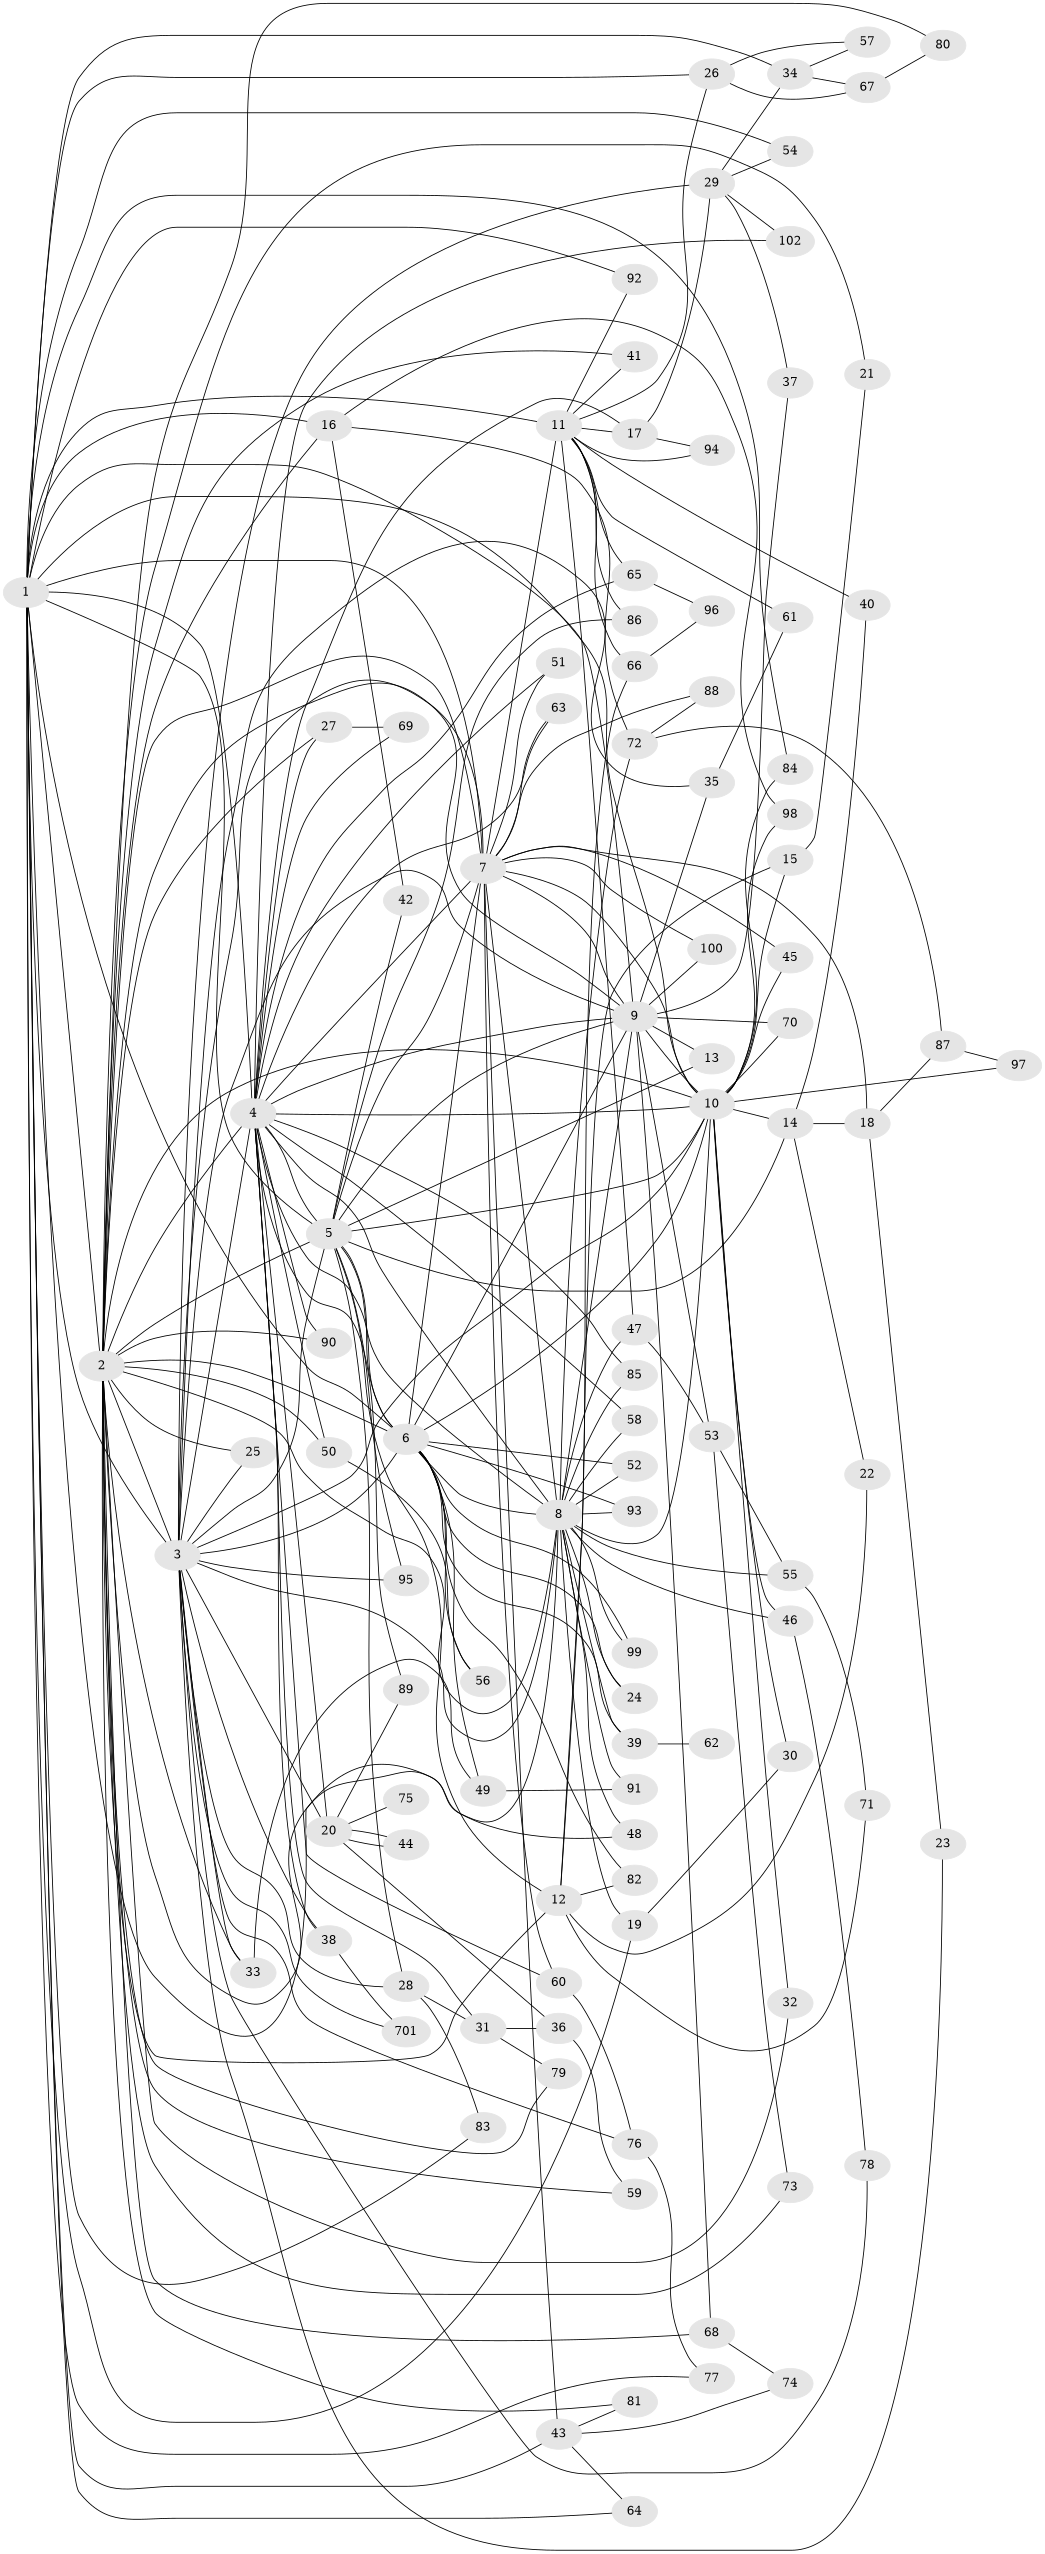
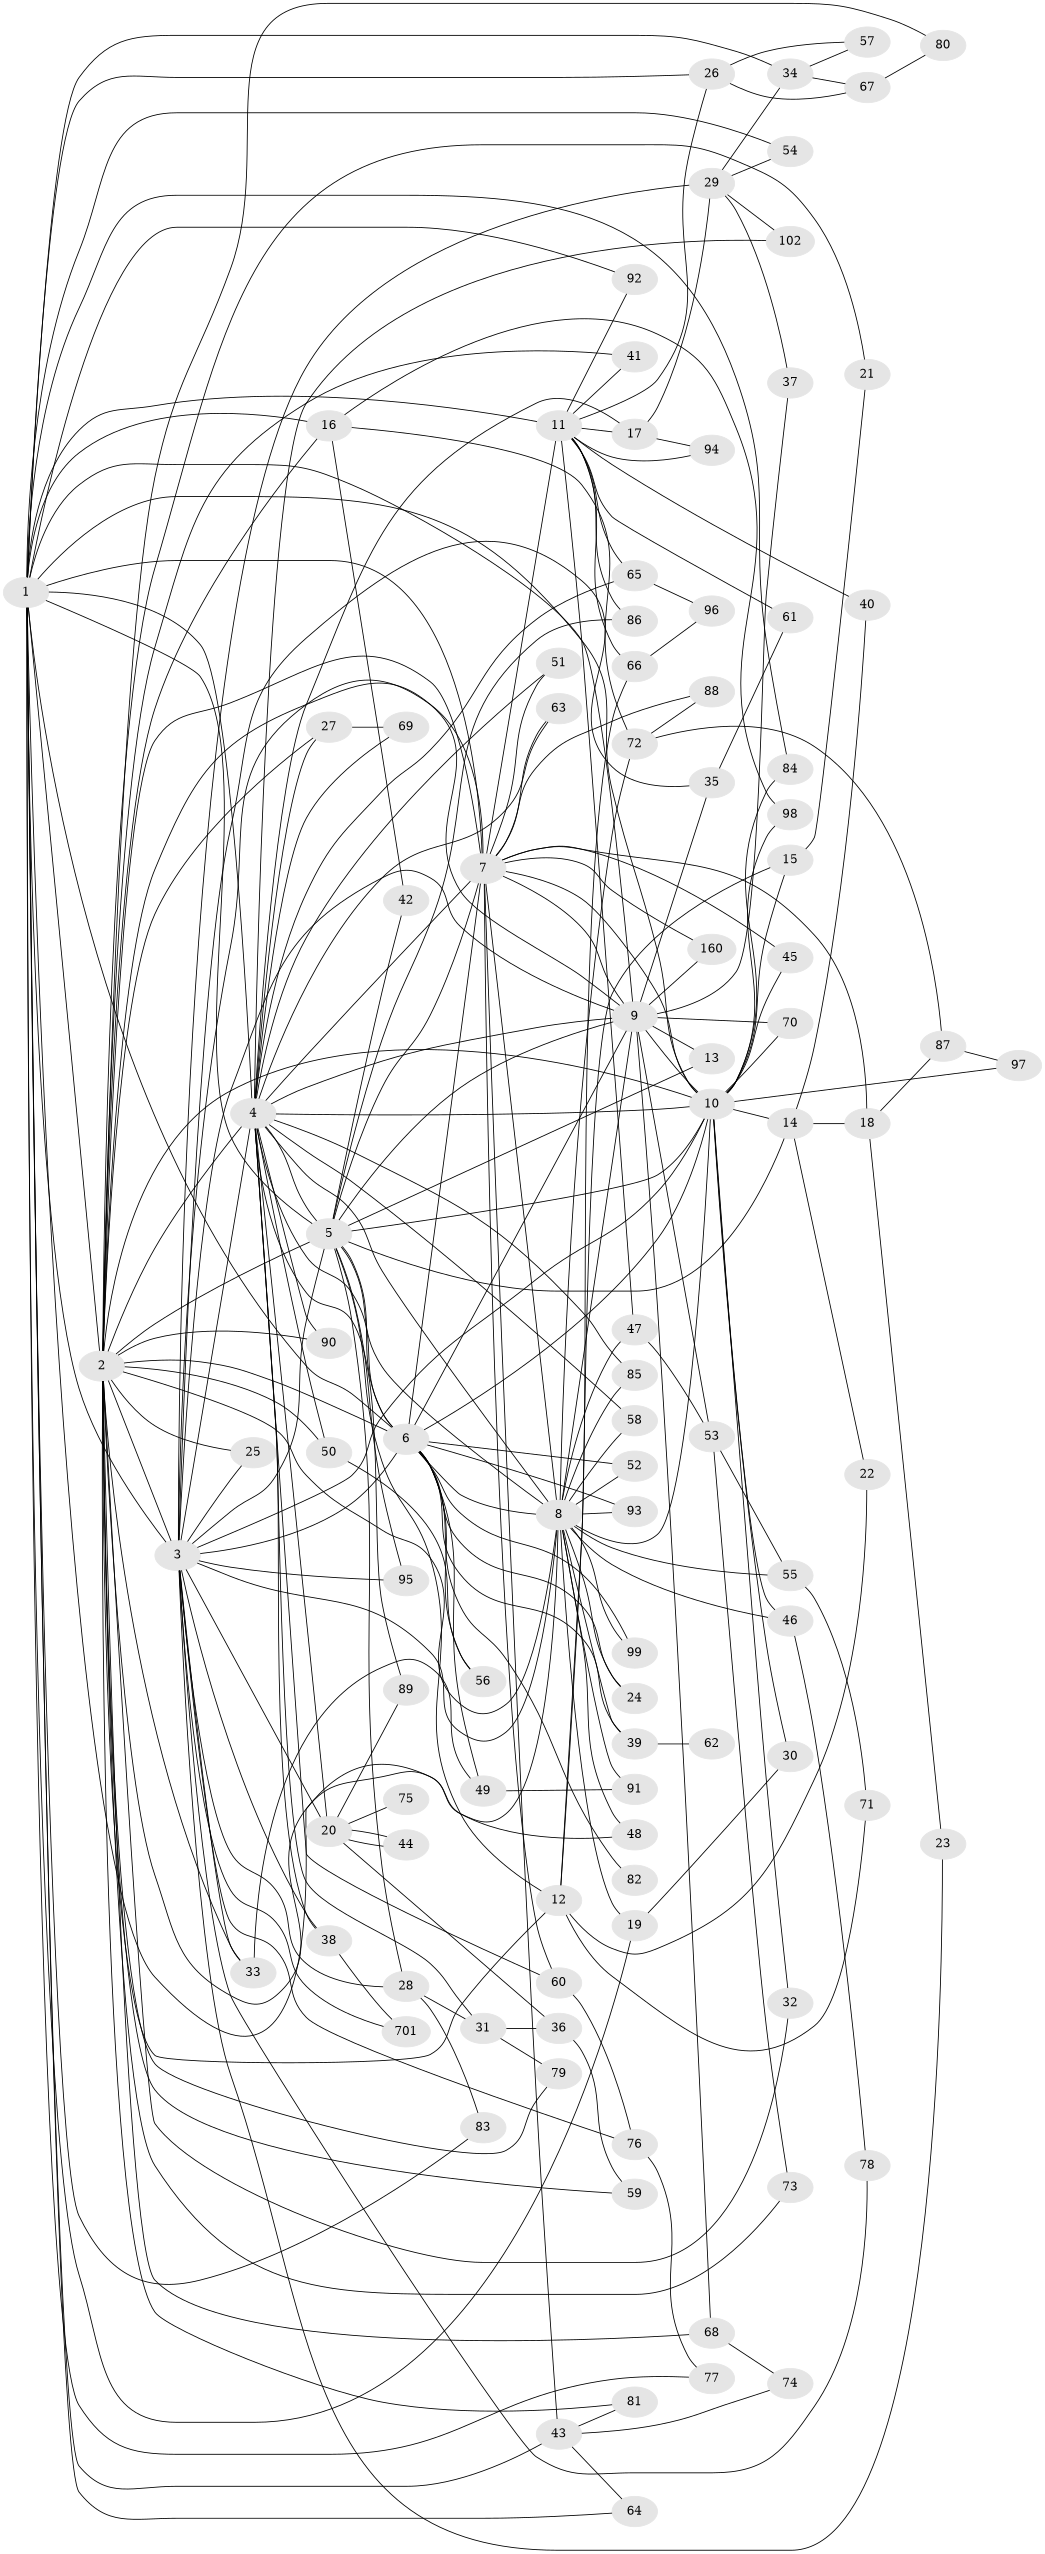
node "100": label "100" -> "160"
edge "82" -- "12": removed
